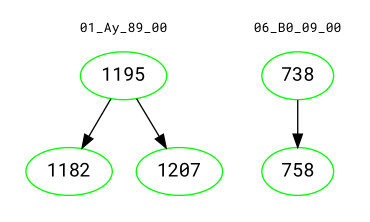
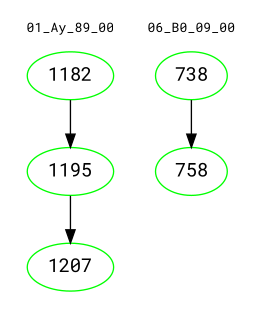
edge "1195" -> "1182": reversed
